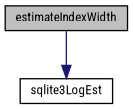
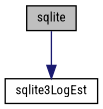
node "estimateIndexWidth": label "estimateIndexWidth" -> "sqlite"
